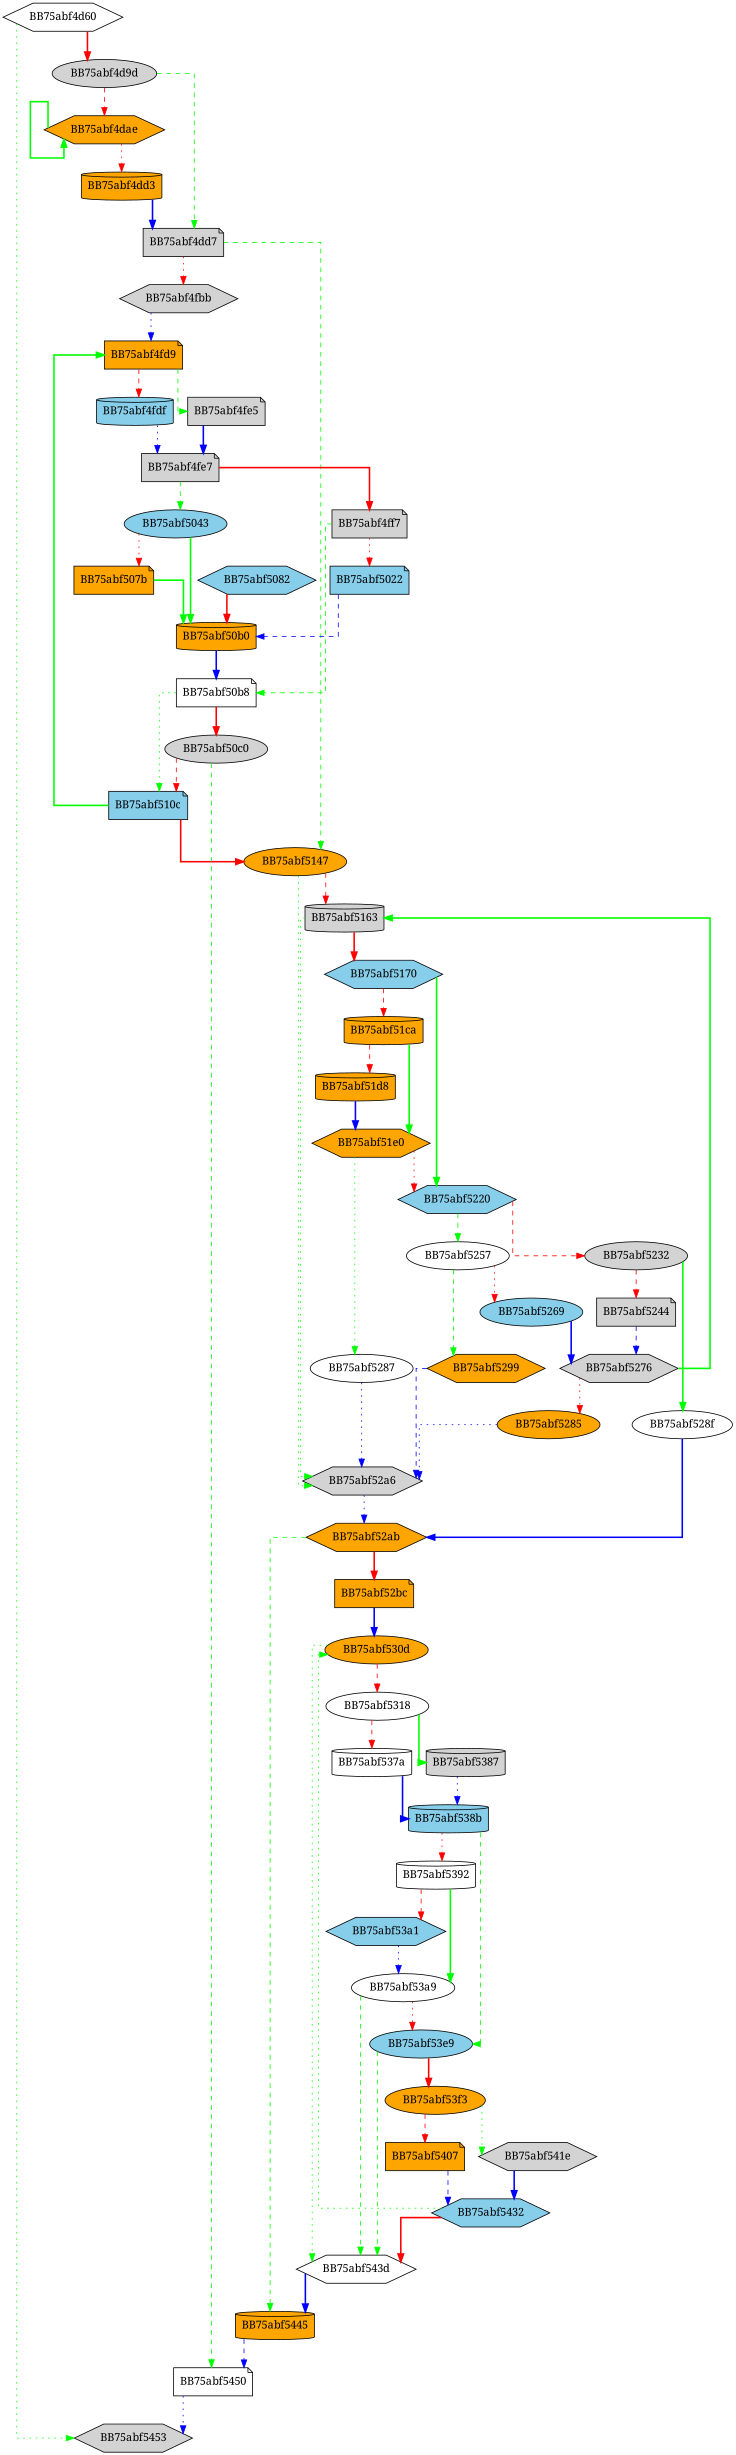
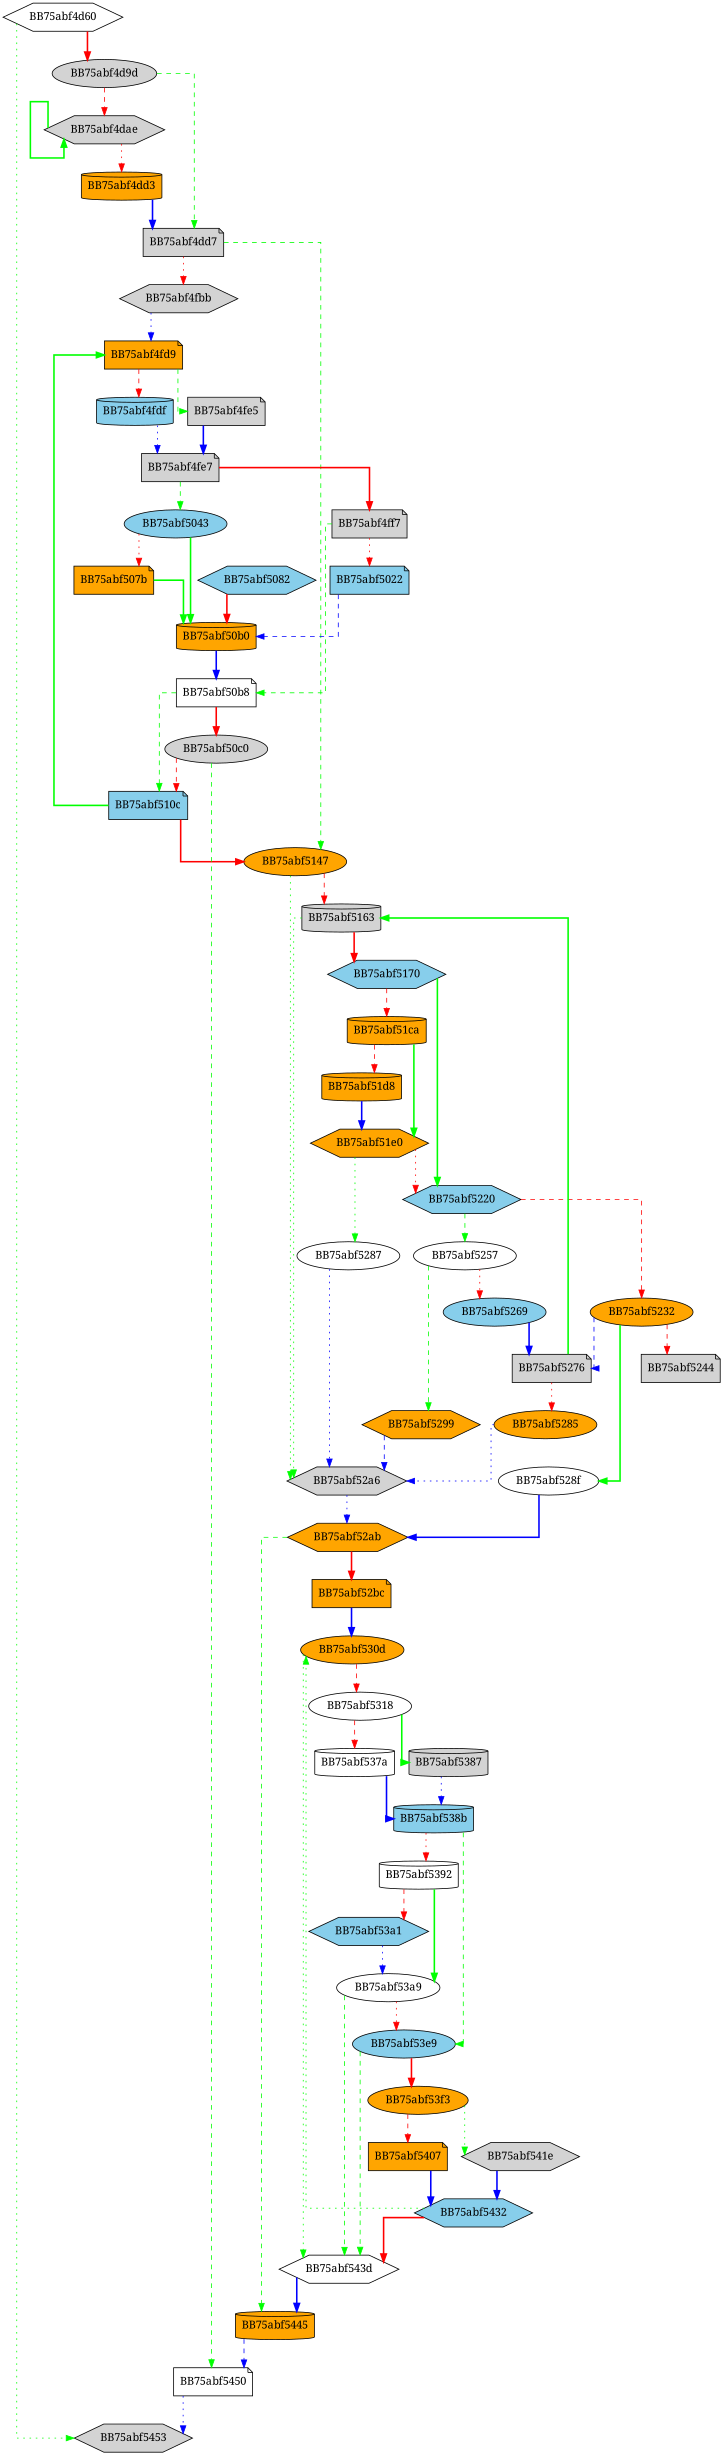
node "BB75abf4dae": fillcolor orange -> lightgrey
edge "BB75abf50b8" -> "BB75abf510c": style dotted -> dashed
node "BB75abf5232": fillcolor lightgrey -> orange
edge "BB75abf5244" -> "BB75abf5276": now "BB75abf5232" -> "BB75abf5276"
node "BB75abf5276": shape hexagon -> note
edge "BB75abf5407" -> "BB75abf5432": style dashed -> bold
